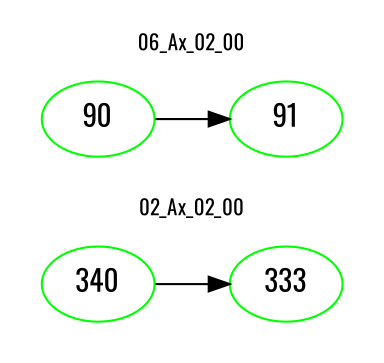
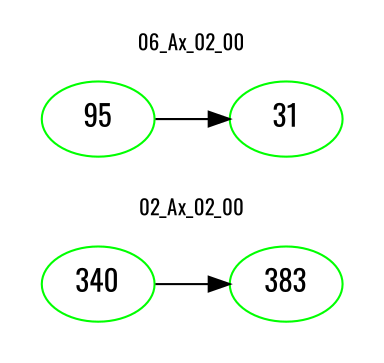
node "90": label "90" -> "95"
node "91": label "91" -> "31"
node "333": label "333" -> "383"
